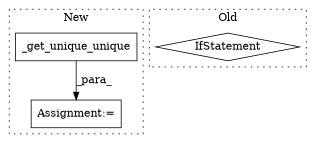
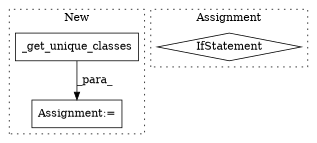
cluster "Old": label "Old" -> "Assignment"
node "_get_unique_unique": label "_get_unique_unique" -> "_get_unique_classes"
